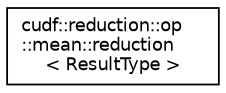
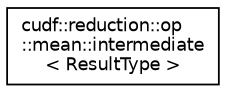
node "cudf::reduction::op ::mean::reduction < ResultType >": label "cudf::reduction::op ::mean::reduction < ResultType >" -> "cudf::reduction::op ::mean::intermediate < ResultType >"
